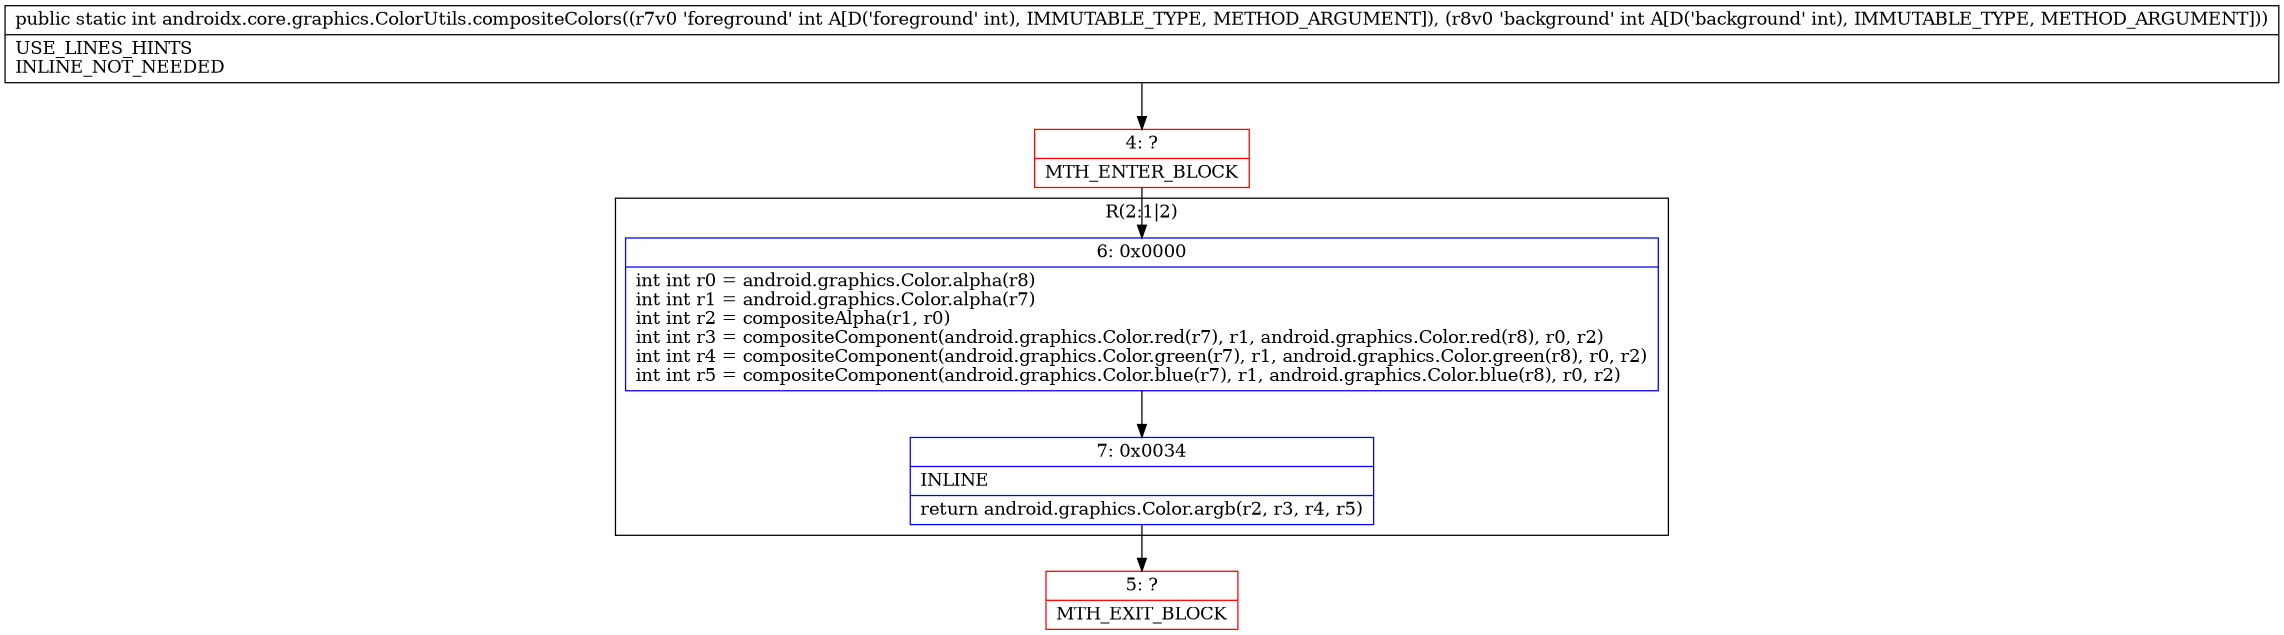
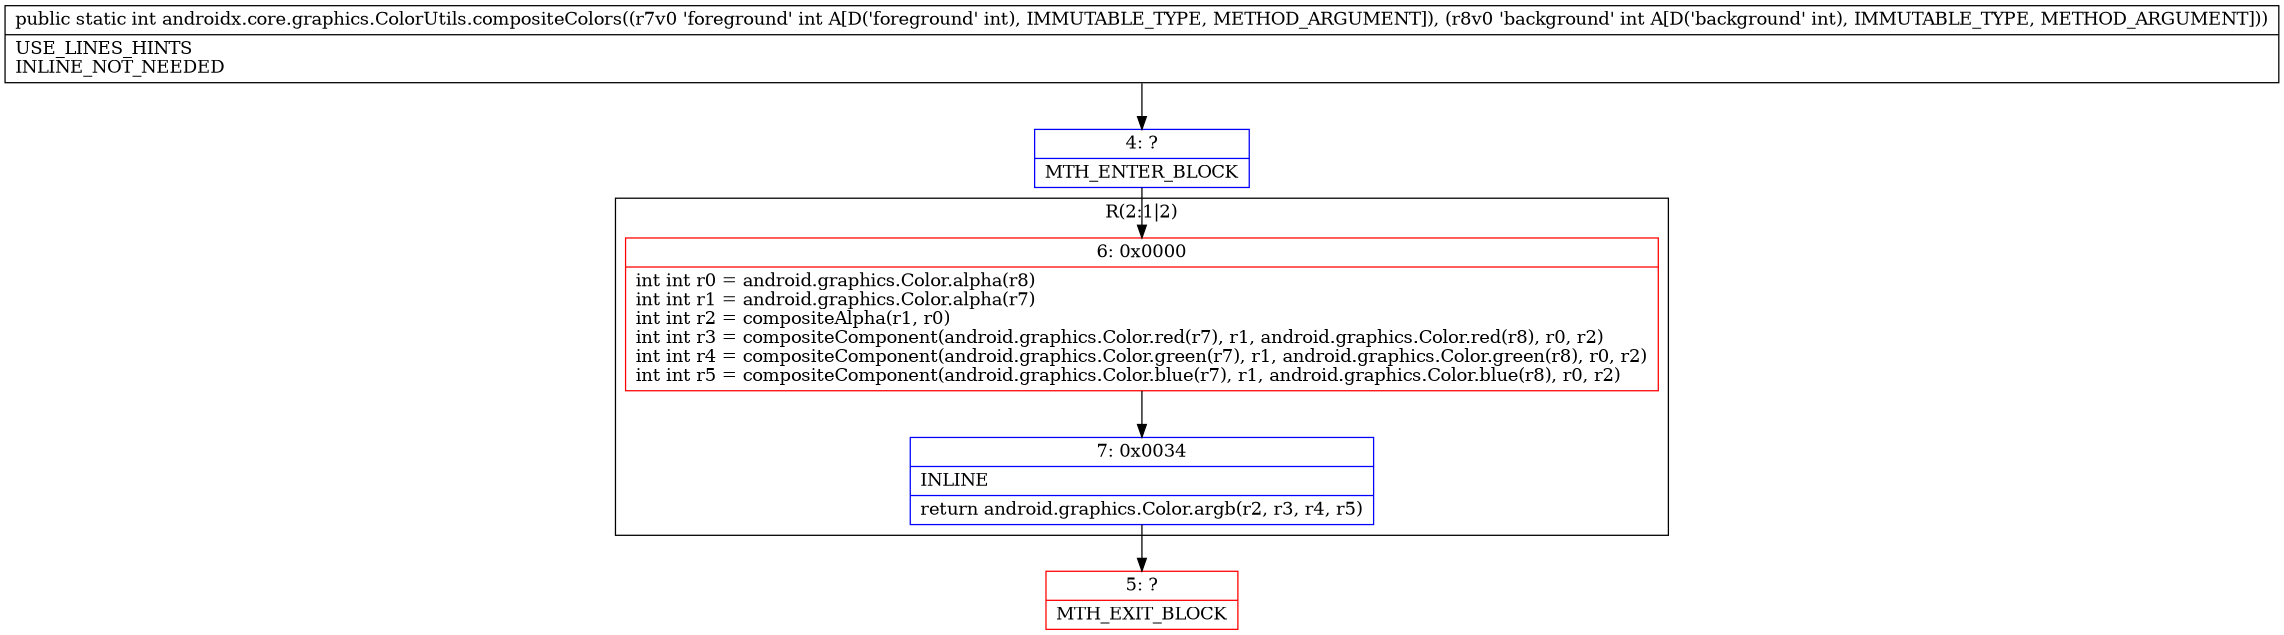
node "4: ?": color red -> blue
node "6: 0x0000": color blue -> red
